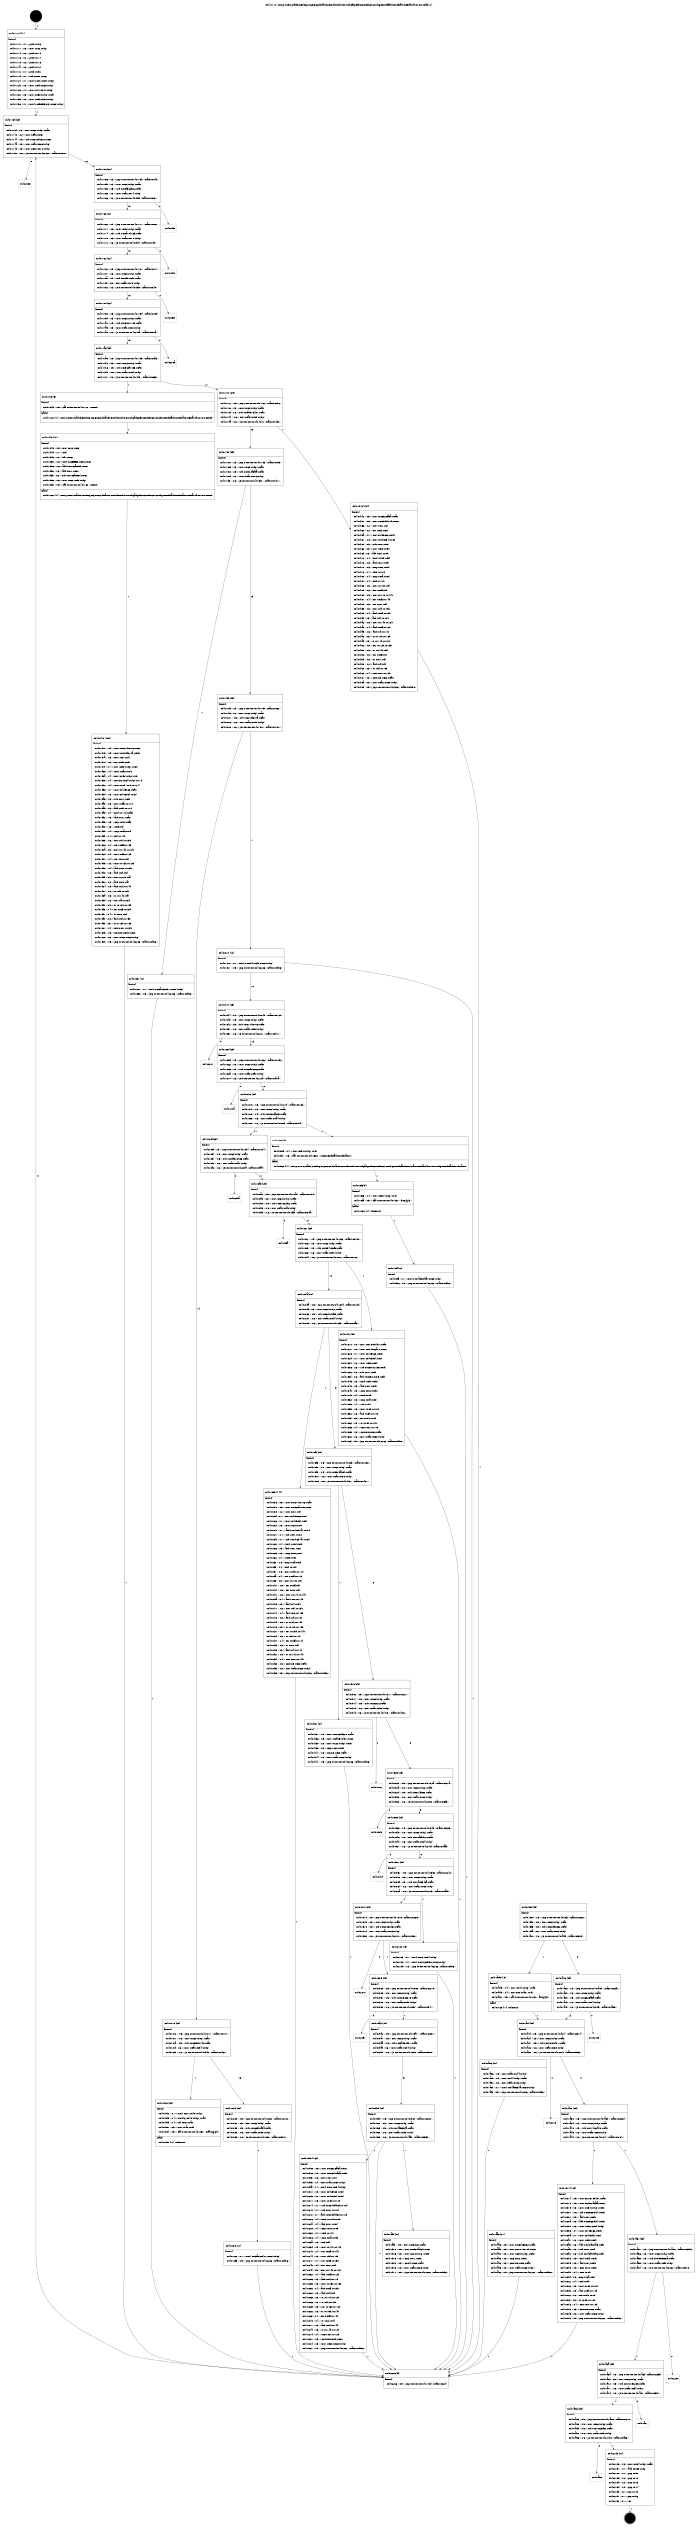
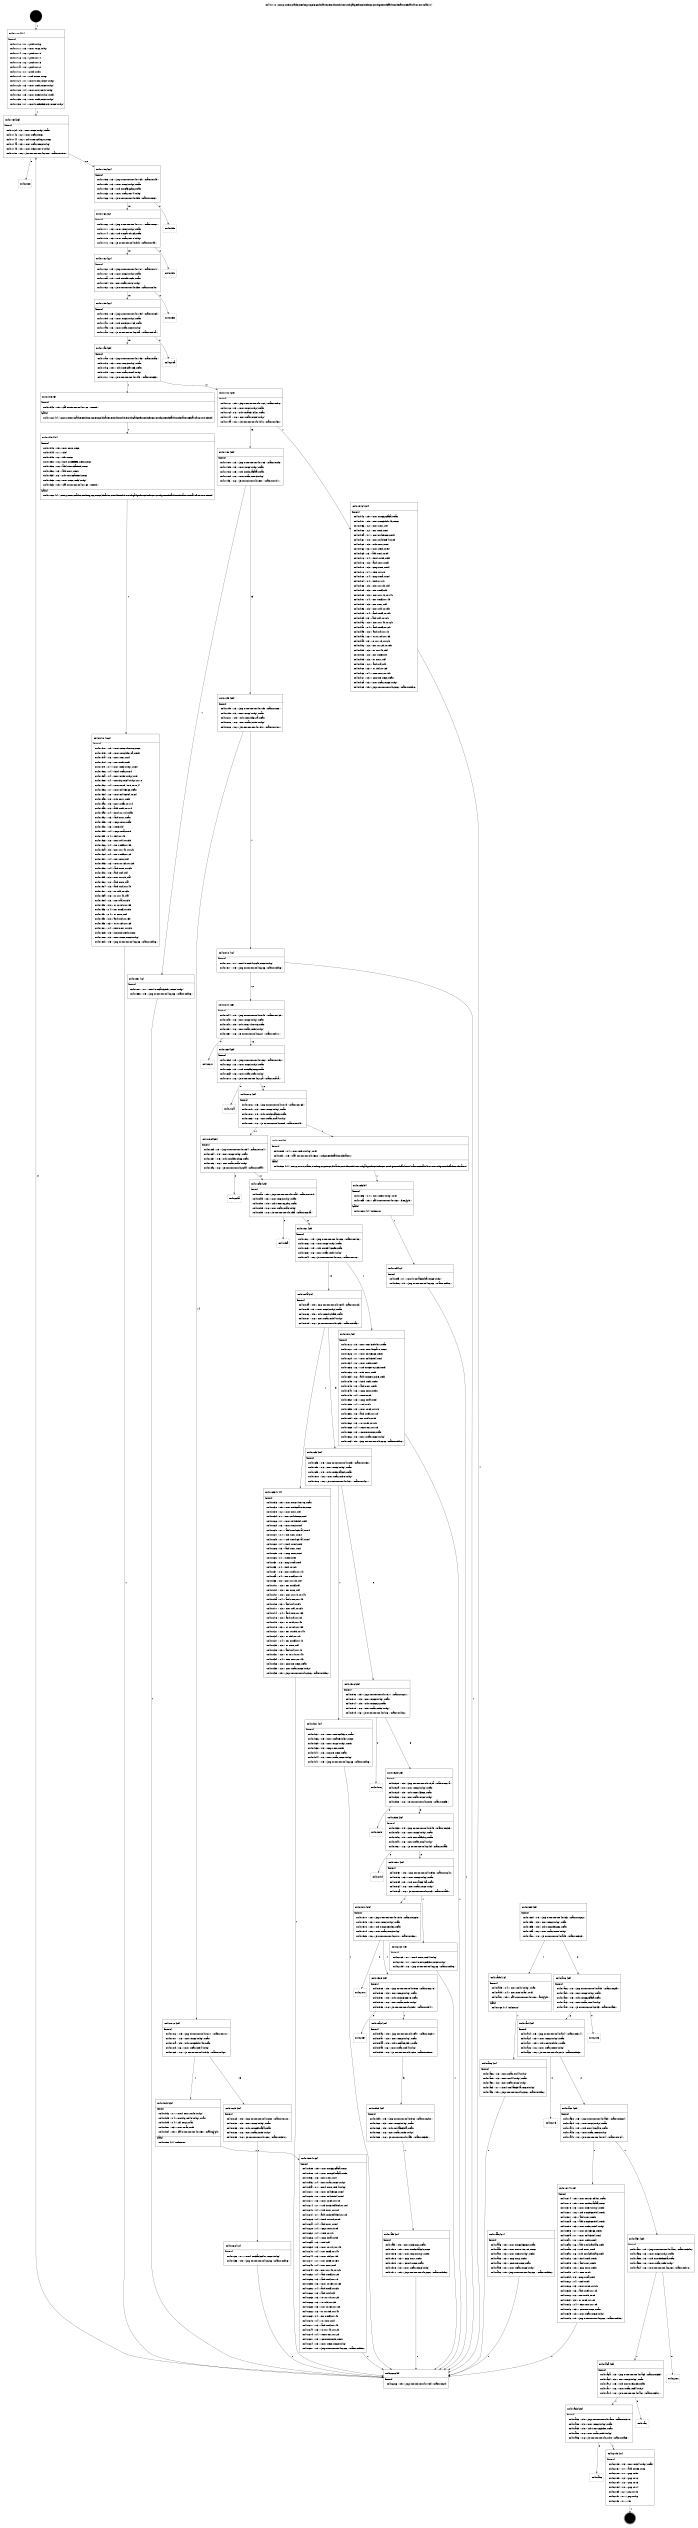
edge "0x401ad9 [13]" -> "0x401a1f [25]": now "0x401ad9 [13]" -> "0x401ae6 [21]"
edge "0x4019bb [25]" -> "0x401be9 [163]": now "0x401bd2 [23]" -> "0x401be9 [163]"
edge "0x4019bb [25]" -> "0x4022c6 [5]": now "0x401afb [27]" -> "0x4022c6 [5]"
